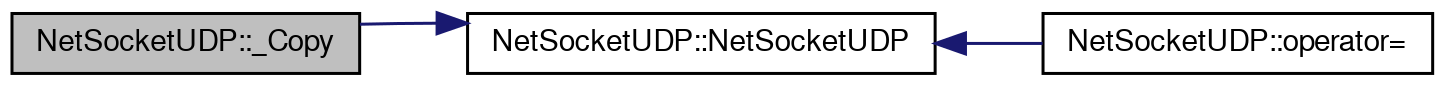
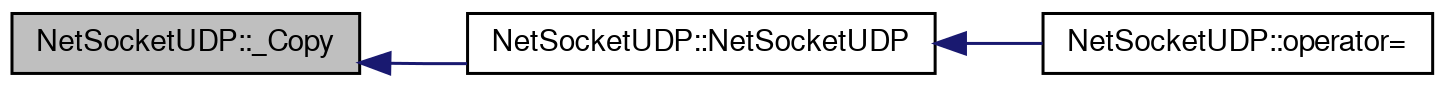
edge "NetSocketUDP::_Copy" -> "NetSocketUDP::NetSocketUDP": reversed
